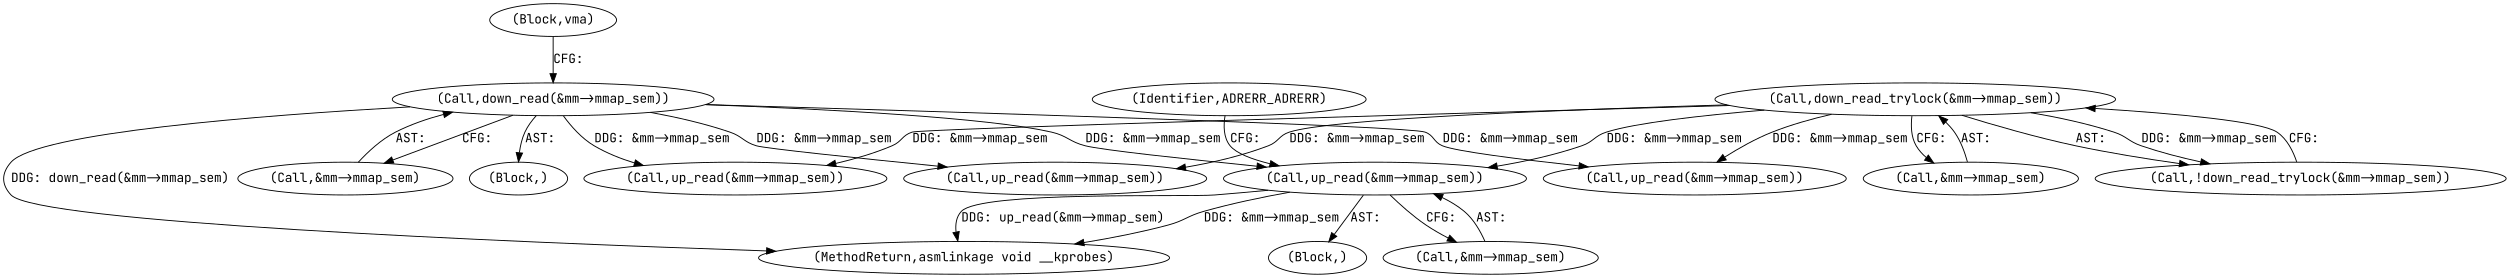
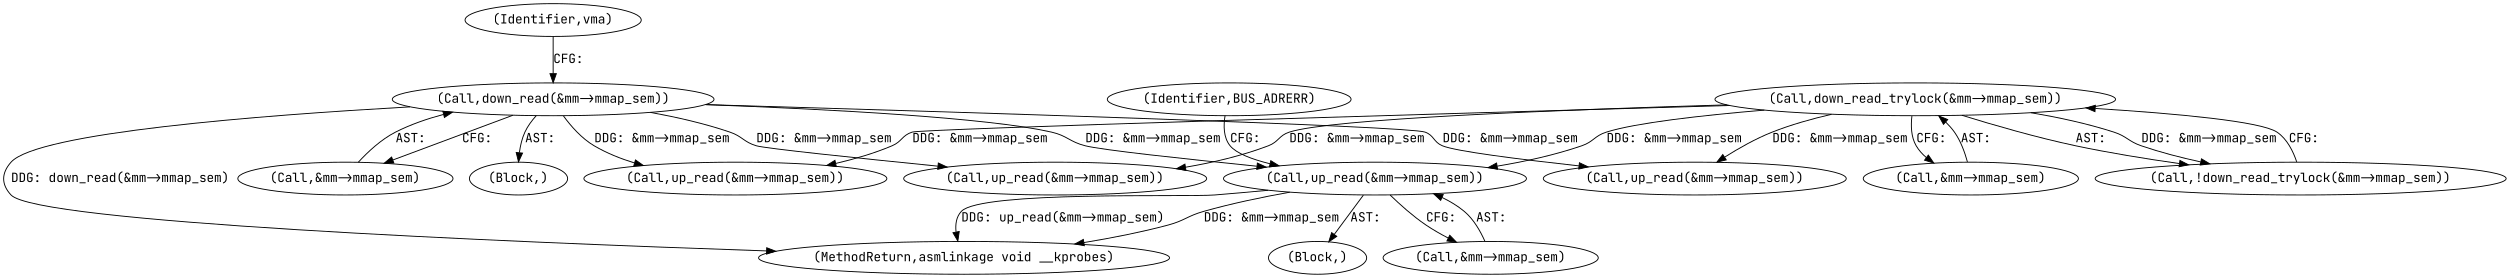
node "(Block,vma)": label "(Block,vma)" -> "(Identifier,vma)"
node "(Identifier,ADRERR_ADRERR)": label "(Identifier,ADRERR_ADRERR)" -> "(Identifier,BUS_ADRERR)"
